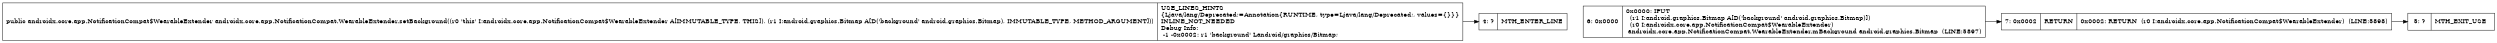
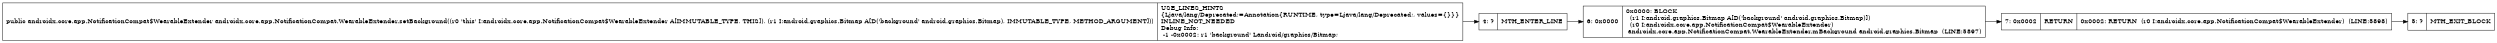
node "6: 0x0000": text "0x0000: IPUT" -> "0x0000: BLOCK"
node "5: ?": text "MTH_EXIT_USE" -> "MTH_EXIT_BLOCK"
edge "4: ?" -> "6: 0x0000": added
